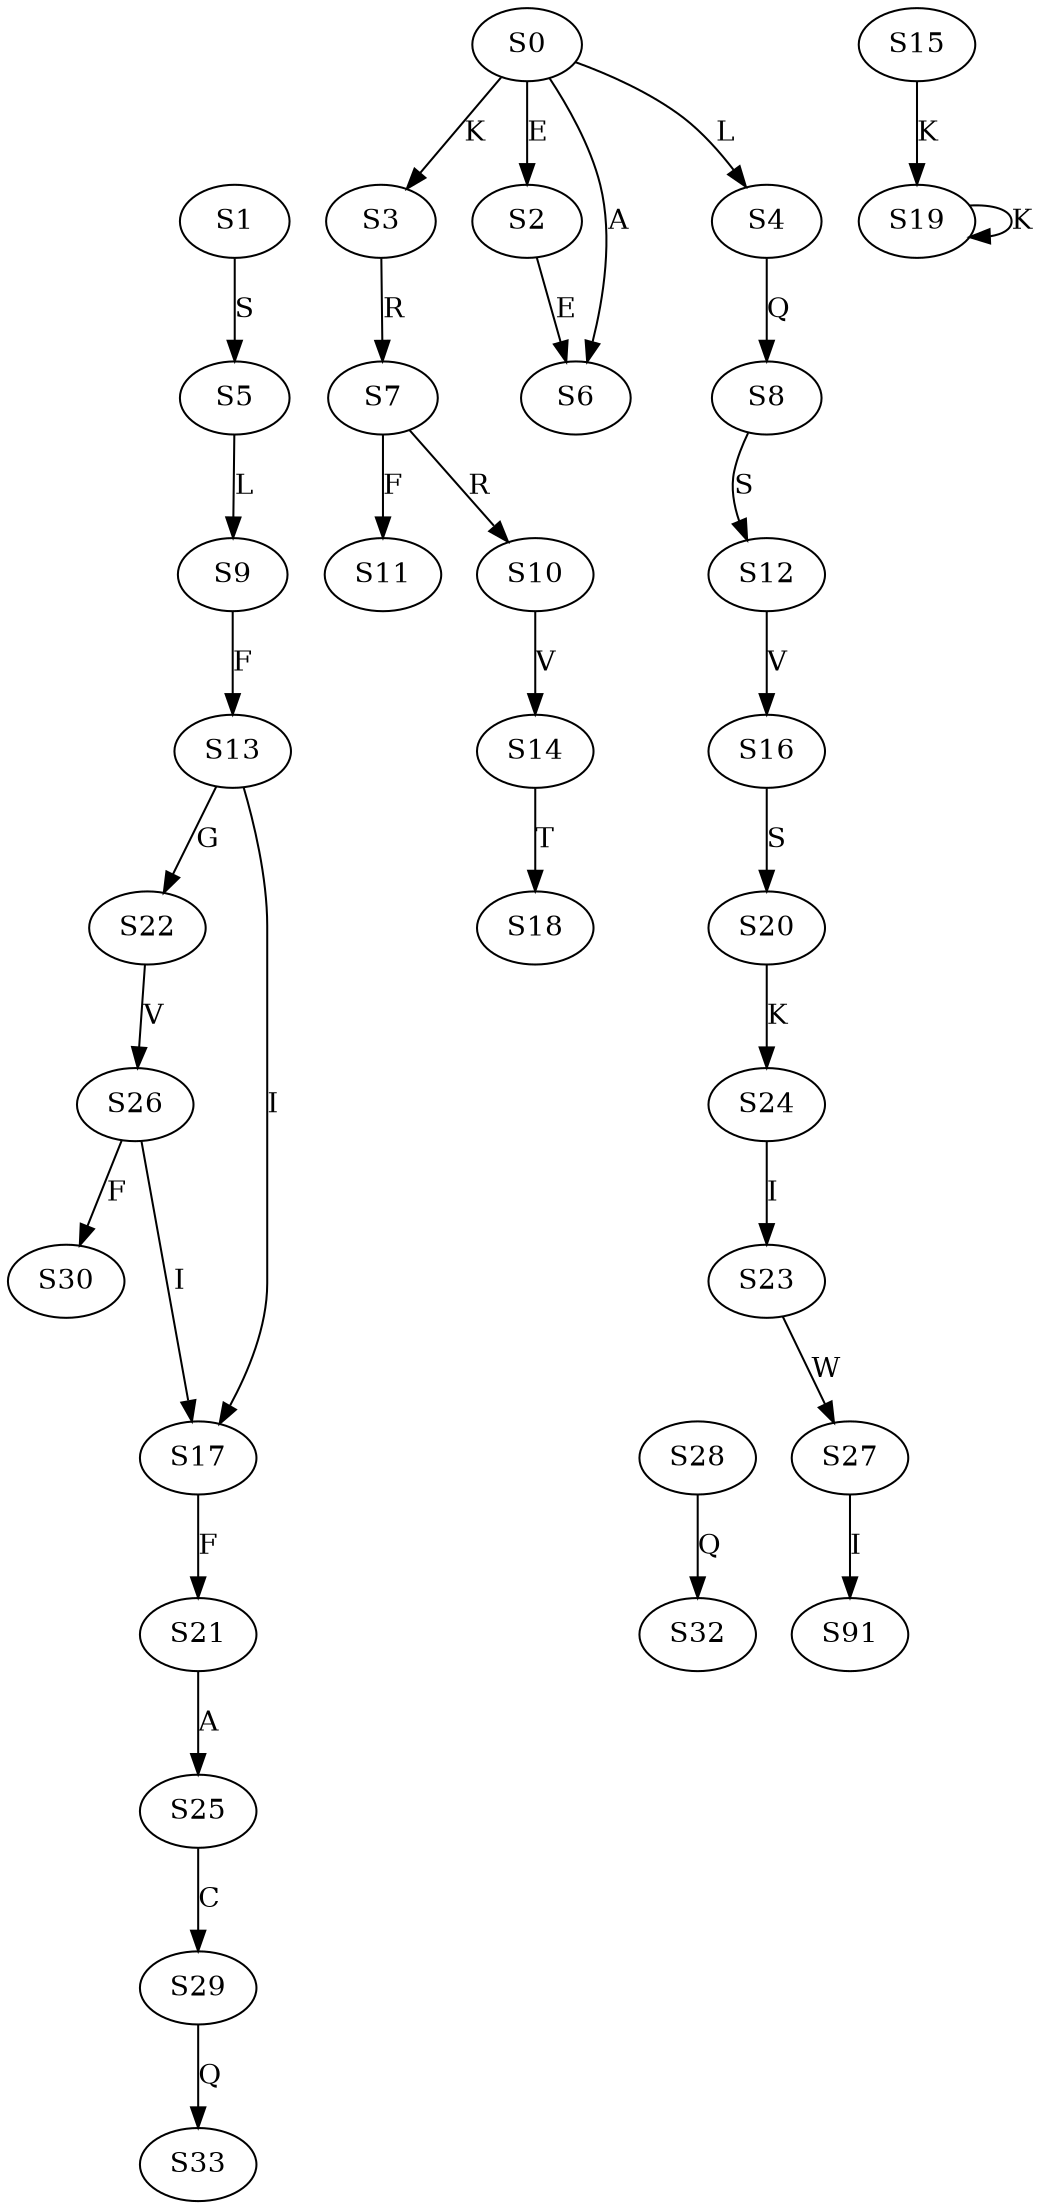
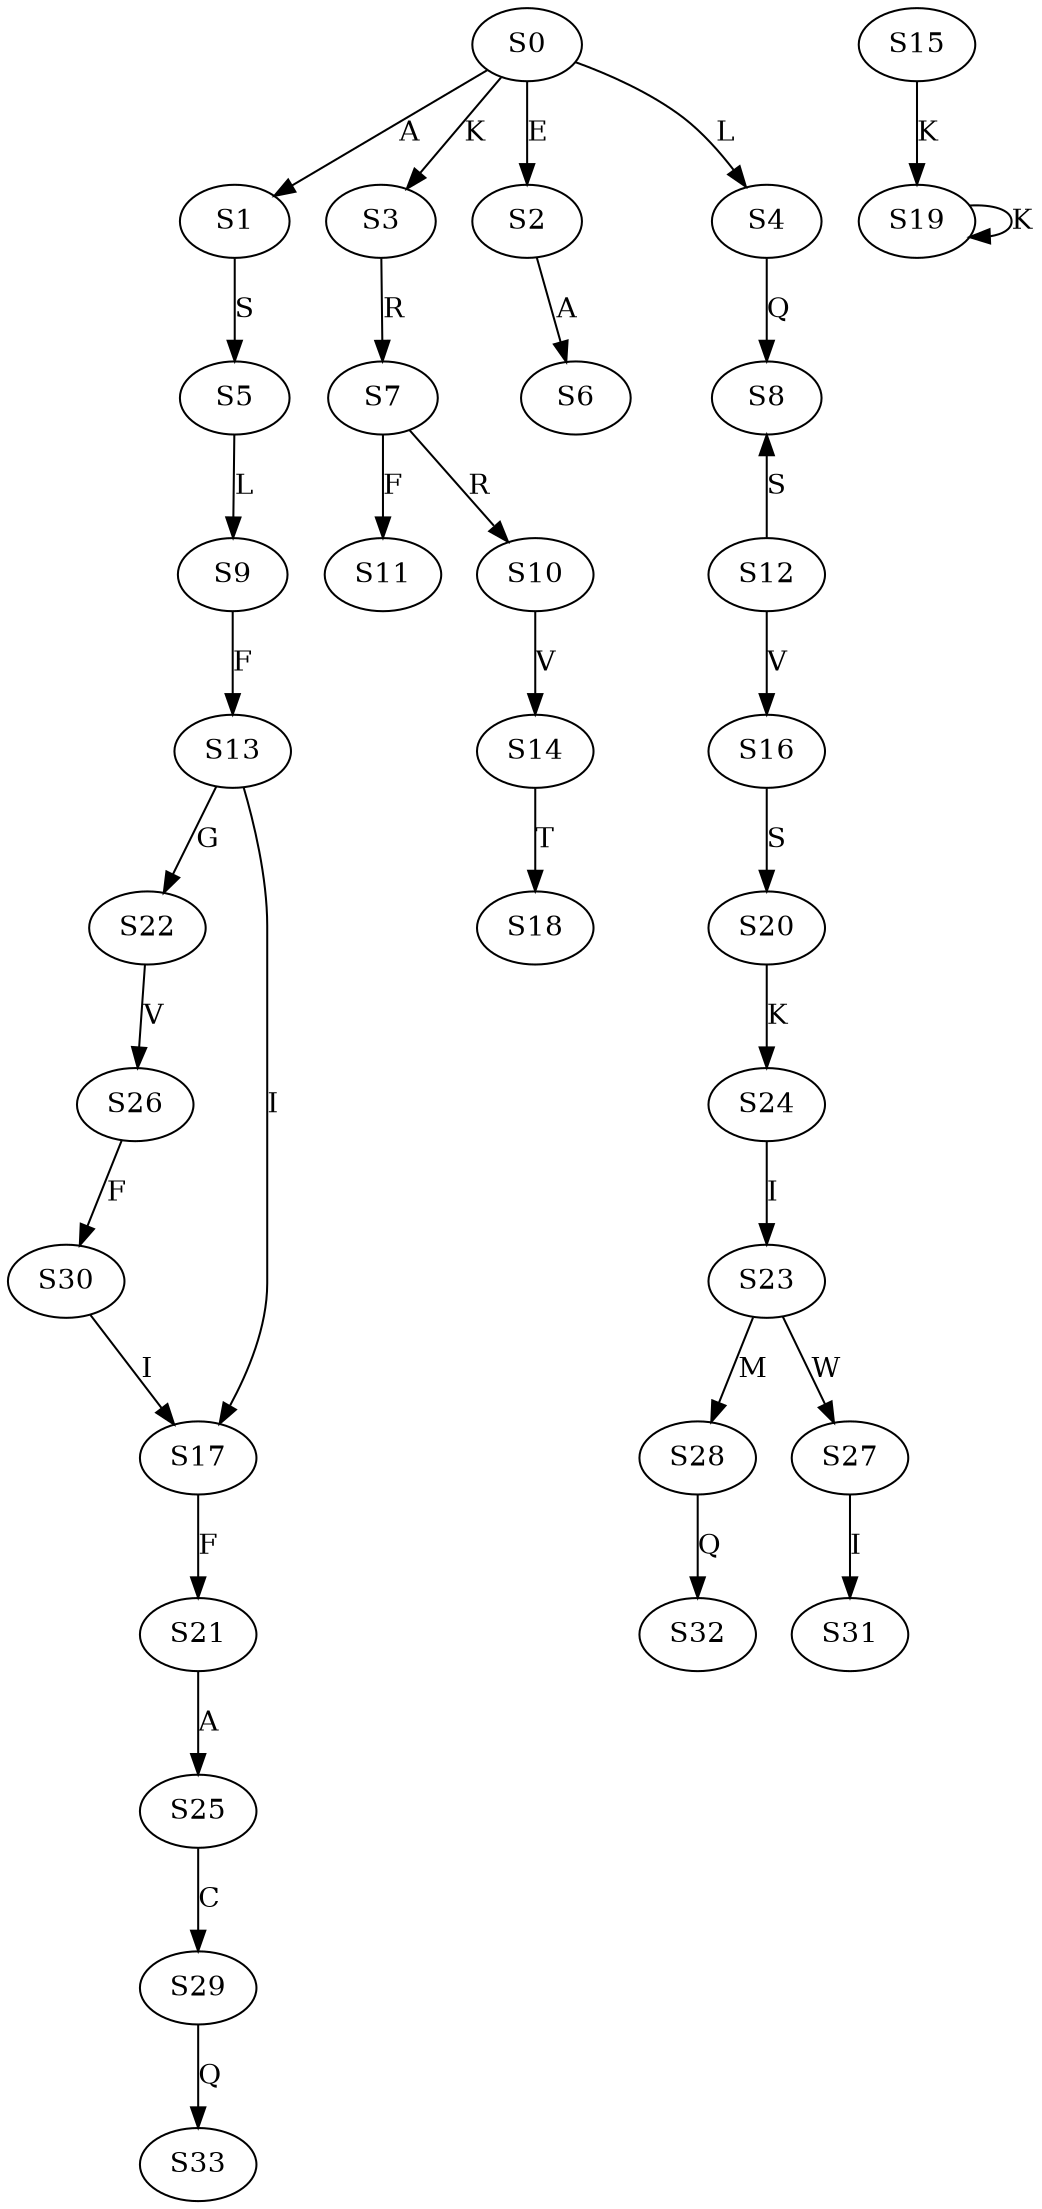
edge "S0" -> "S6": now "S0" -> "S1"
edge "S2" -> "S6": label "E" -> "A"
edge "S8" -> "S12": reversed
edge "S26" -> "S17": now "S30" -> "S17"
edge "S23" -> "S28": added, label "M"
node "S91": label "S91" -> "S31"
